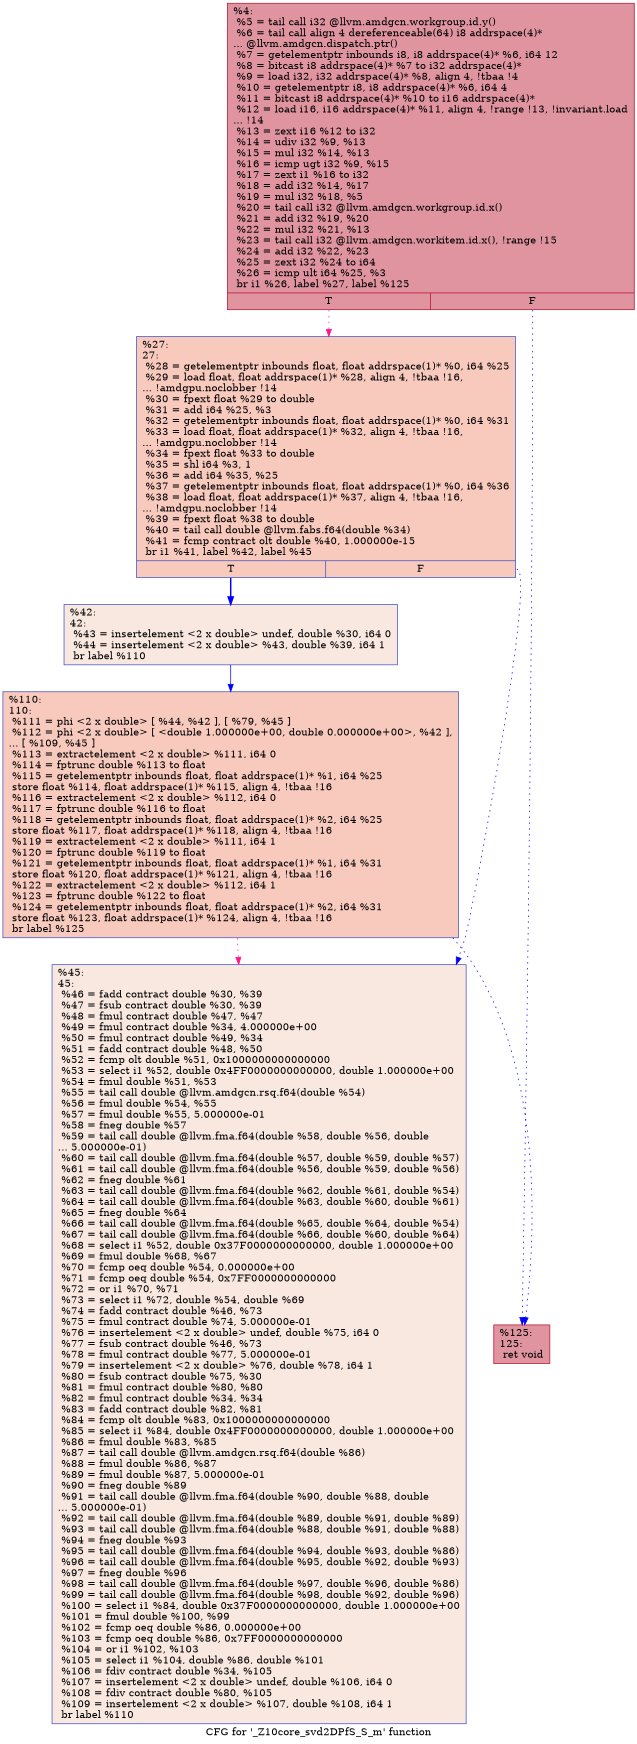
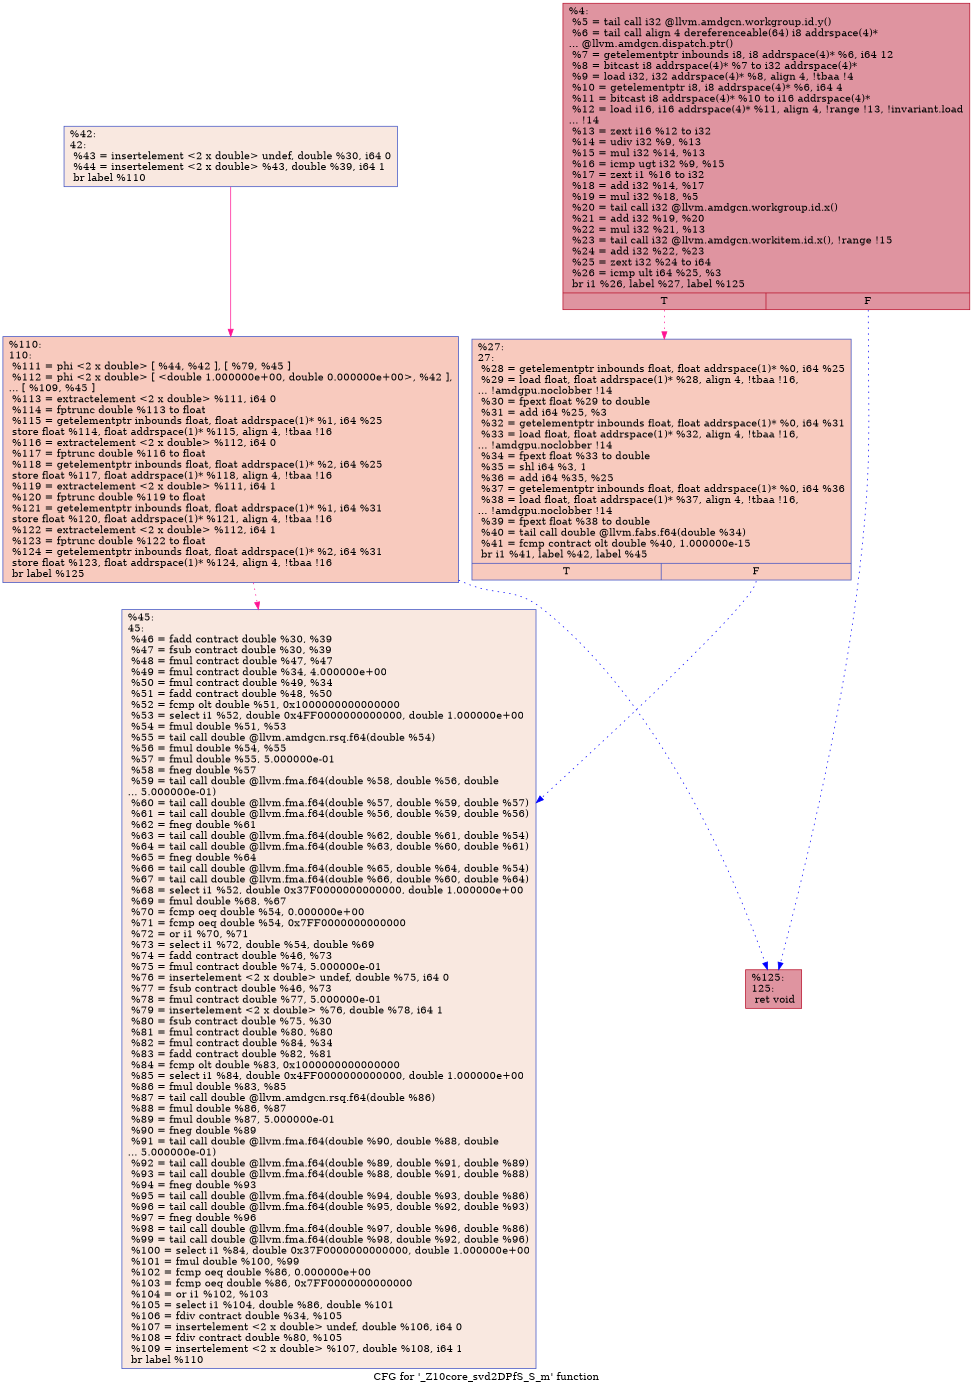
edge "%27:" -> "%42:": removed
edge "%42:" -> "%110:": color blue -> deeppink
node "%45:": text "%82 = fmul contract double %34, %34" -> "%82 = fmul contract double %84, %34"
